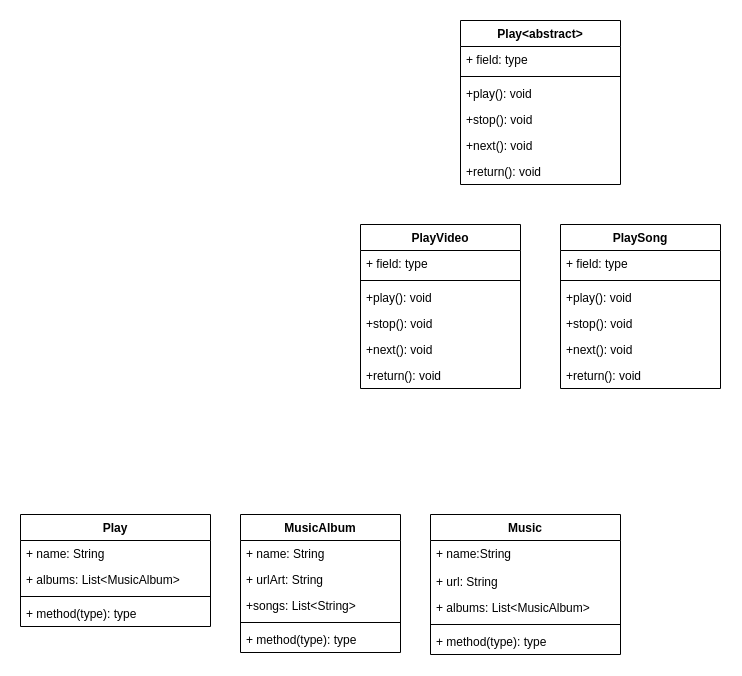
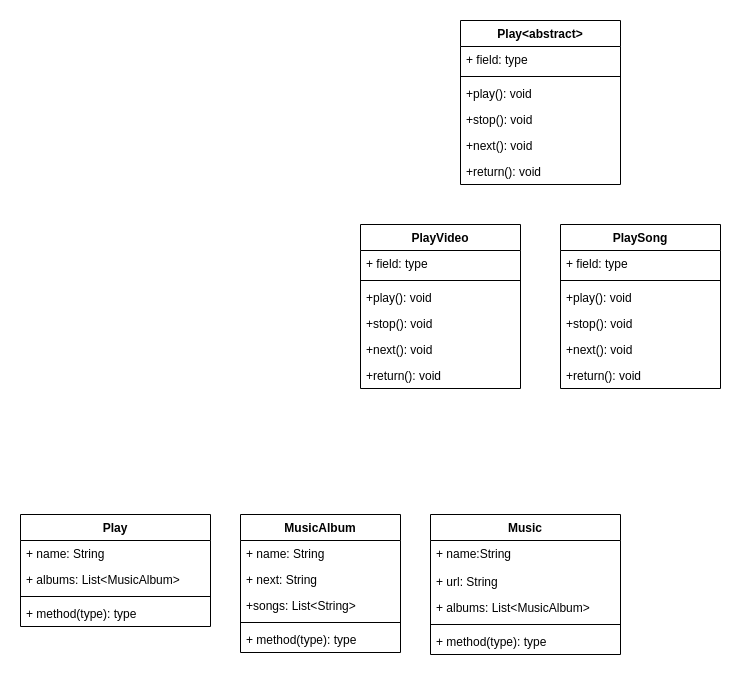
node "+ urlArt: String": label "+ urlArt: String" -> "+ next: String"
